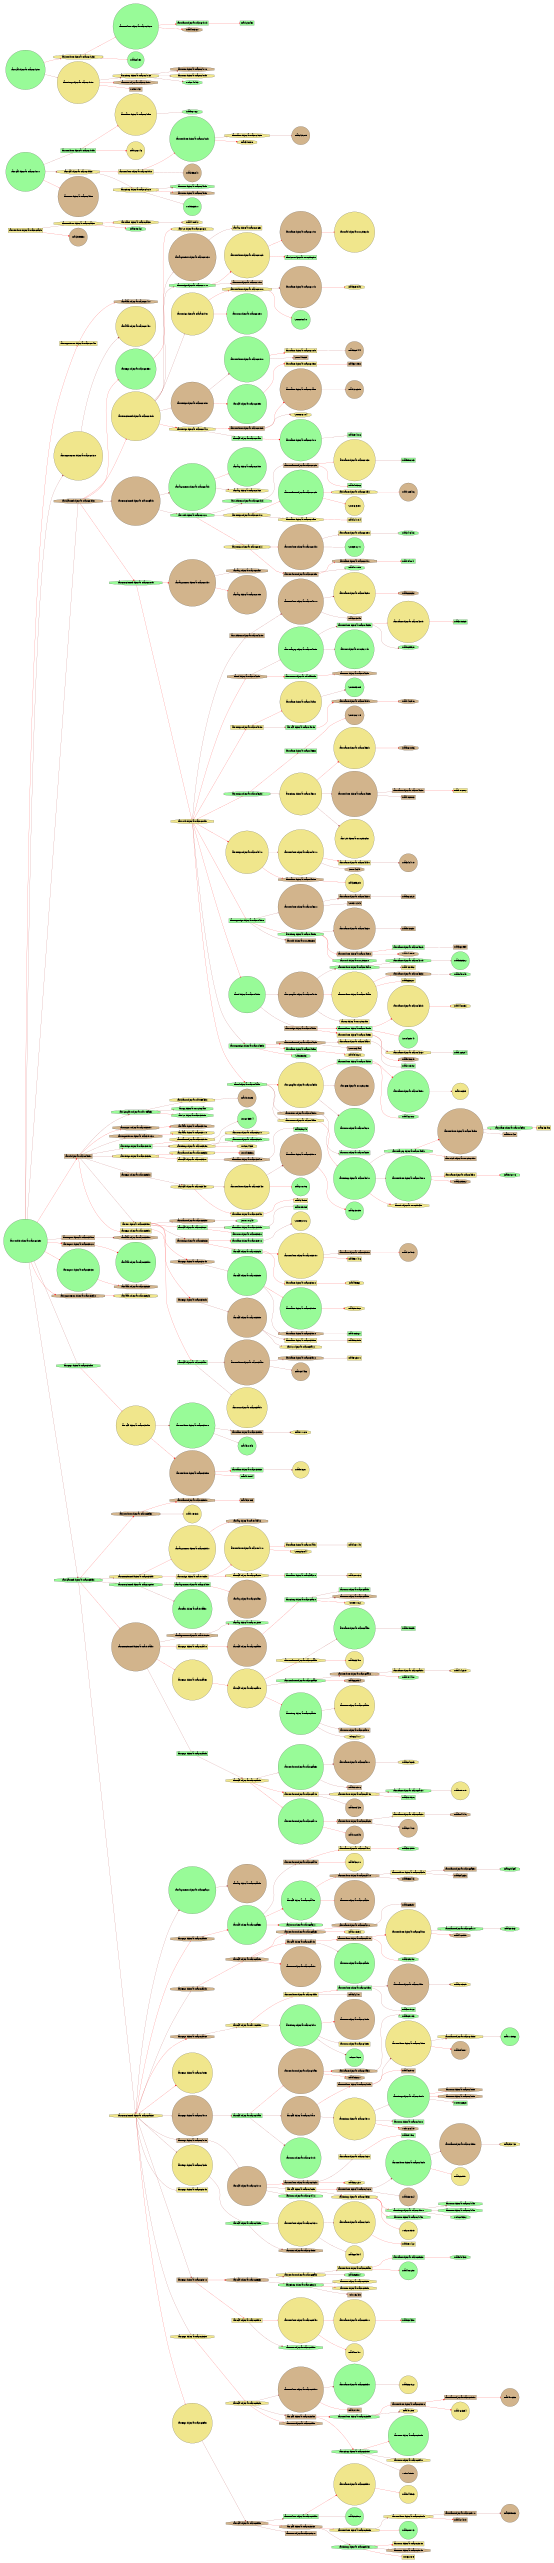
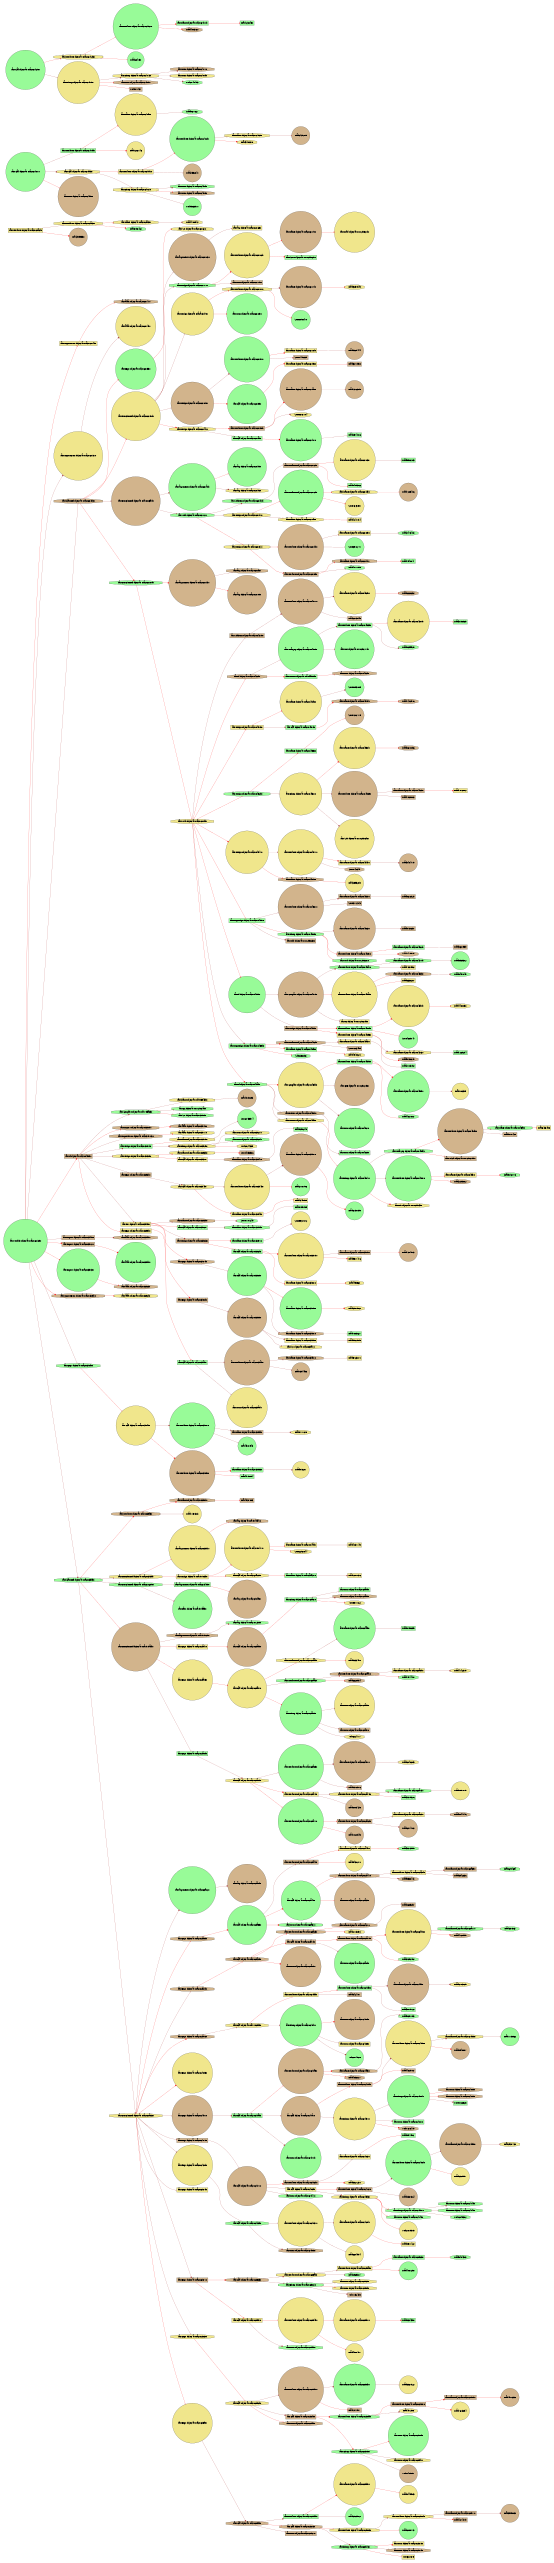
node "_ast.Num object at 0xa20839690": removed
